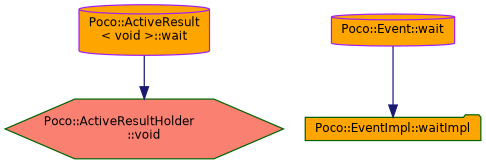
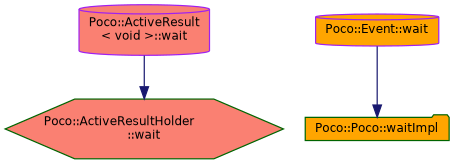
node "Poco::ActiveResult < void >::wait": fillcolor orange -> salmon
node "Poco::ActiveResultHolder ::void": label "Poco::ActiveResultHolder ::void" -> "Poco::ActiveResultHolder ::wait"
node "Poco::EventImpl::waitImpl": label "Poco::EventImpl::waitImpl" -> "Poco::Poco::waitImpl"
